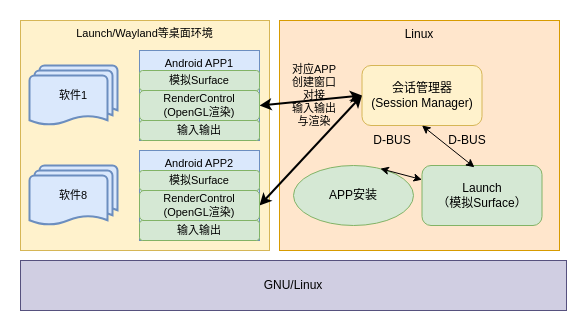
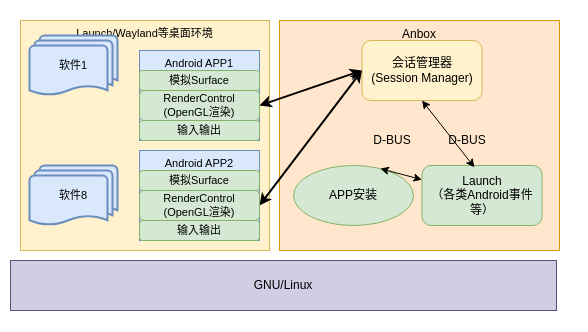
node "Linux": label "Linux" -> "Anbox"
node "软件1": moved (74, 96) -> (74, 66)
node "对应APP创建窗口 对接 输入输出与渲染": removed
node "会话管理器 (Session Manager)": moved (422, 96) -> (422, 71)
node "Launch （模拟Surface）": label "Launch （模拟Surface）" -> "Launch （各类Android事件等）"
node "GNU/Linux": moved (294, 286) -> (284, 286)
